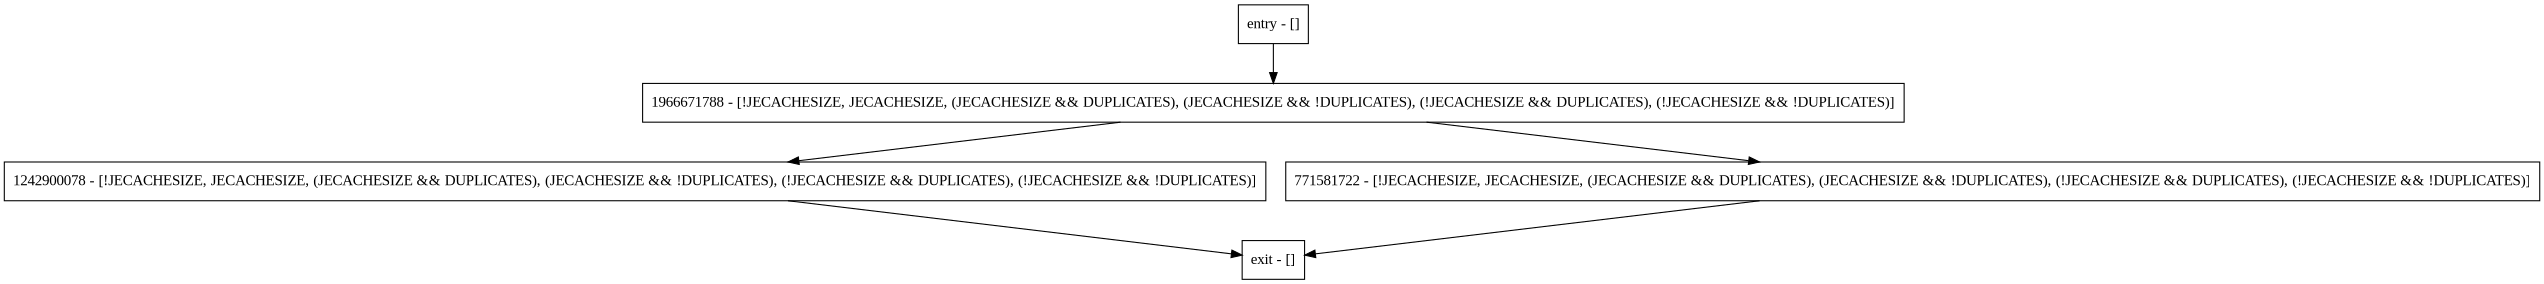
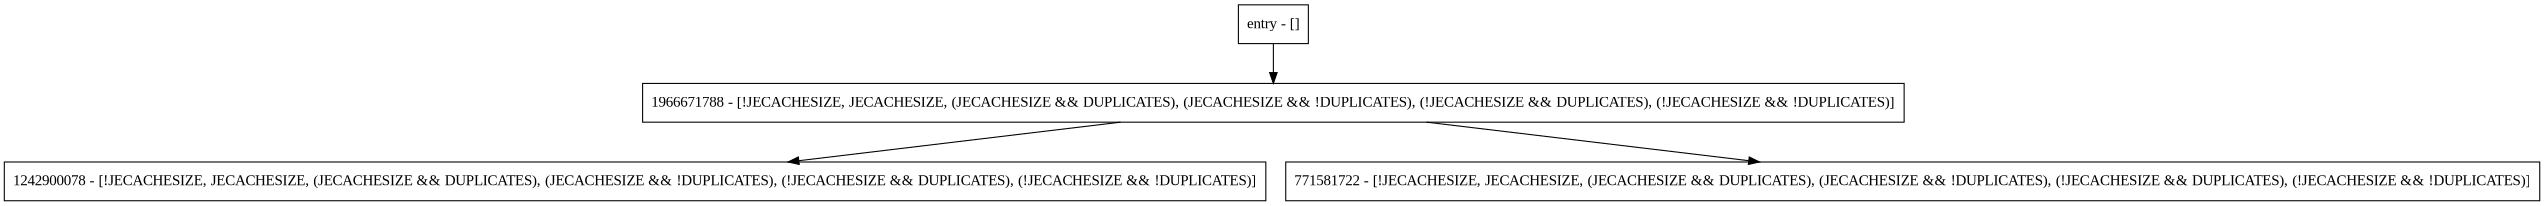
node "exit - []": removed
